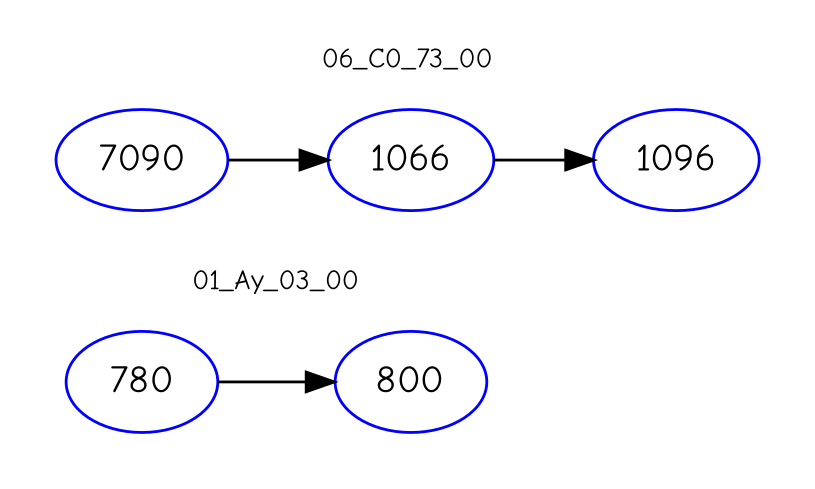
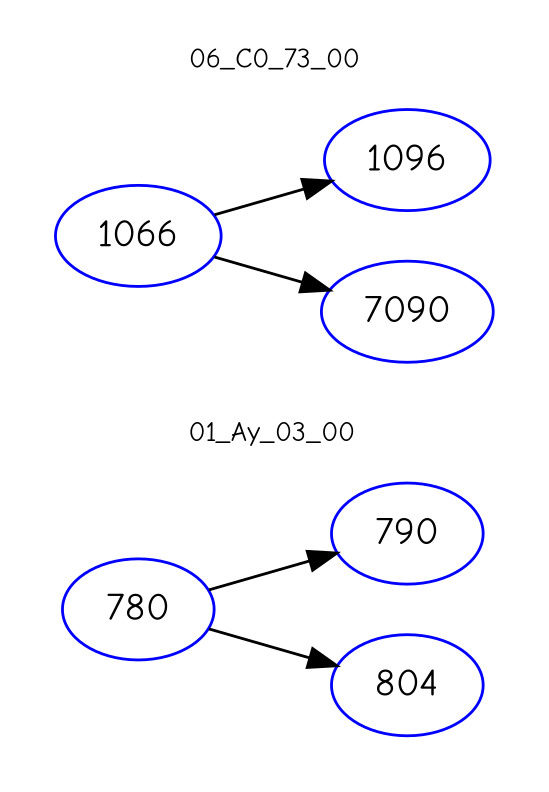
edge "7090" -> "1066": reversed
node "800": label "800" -> "804"
node "790": added
